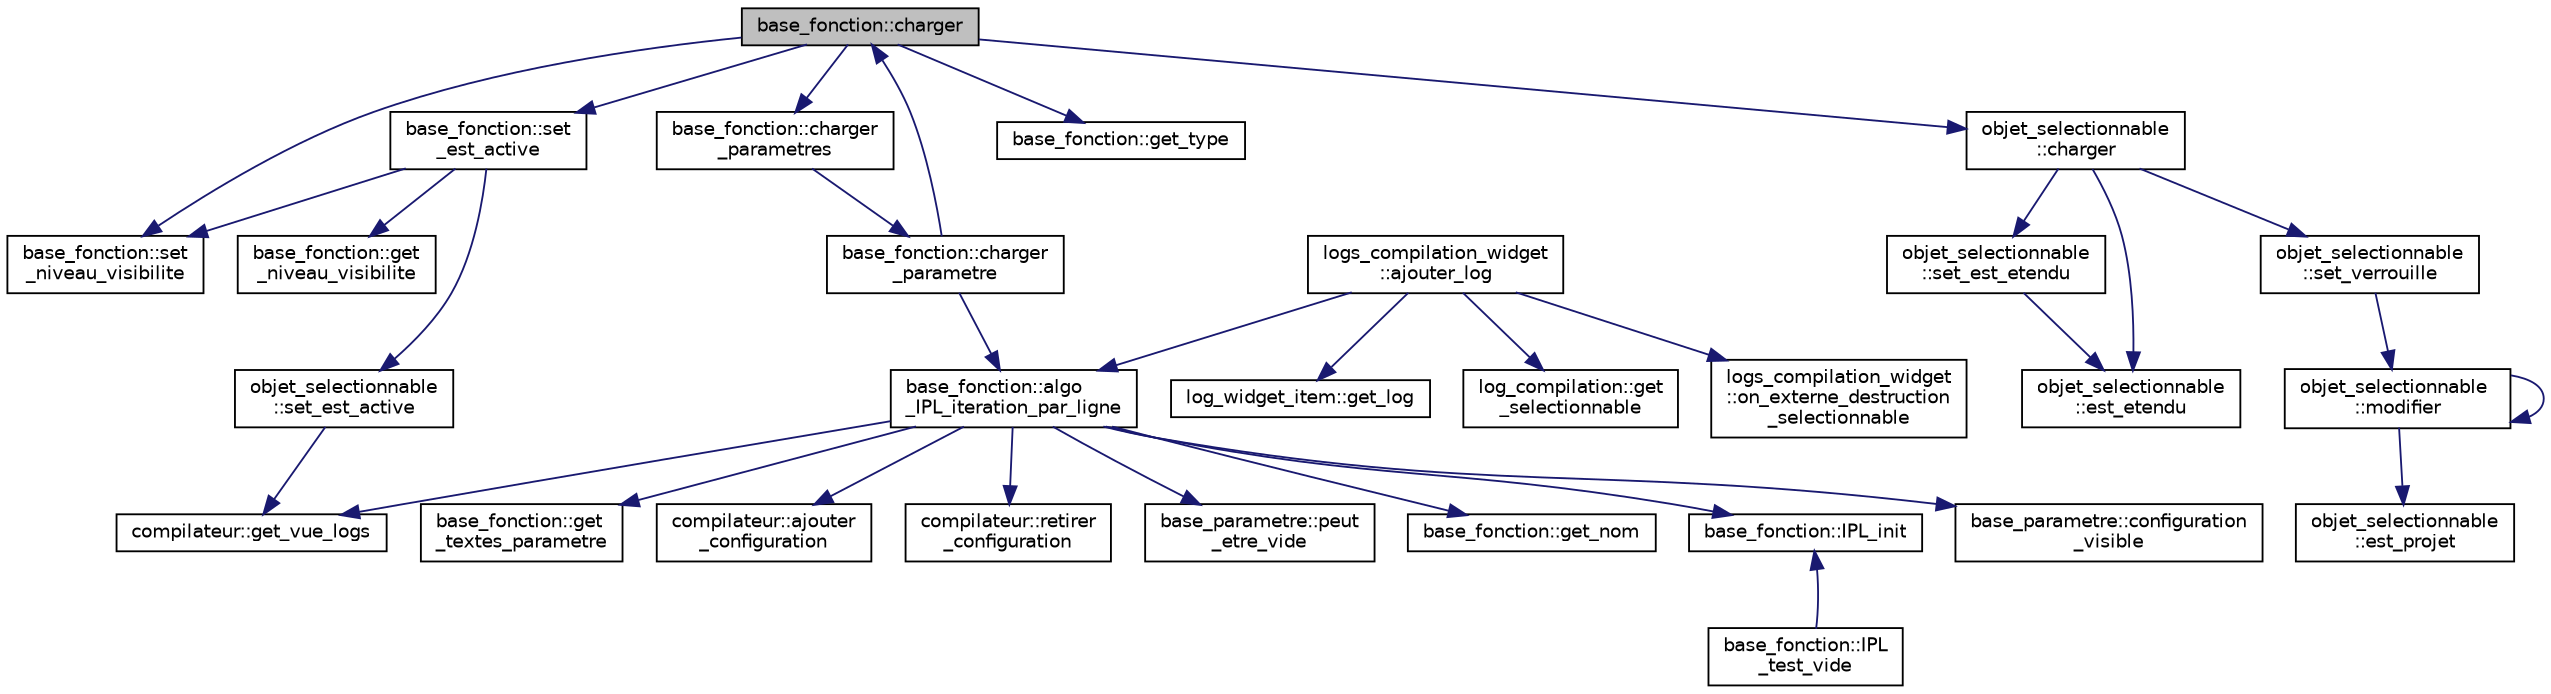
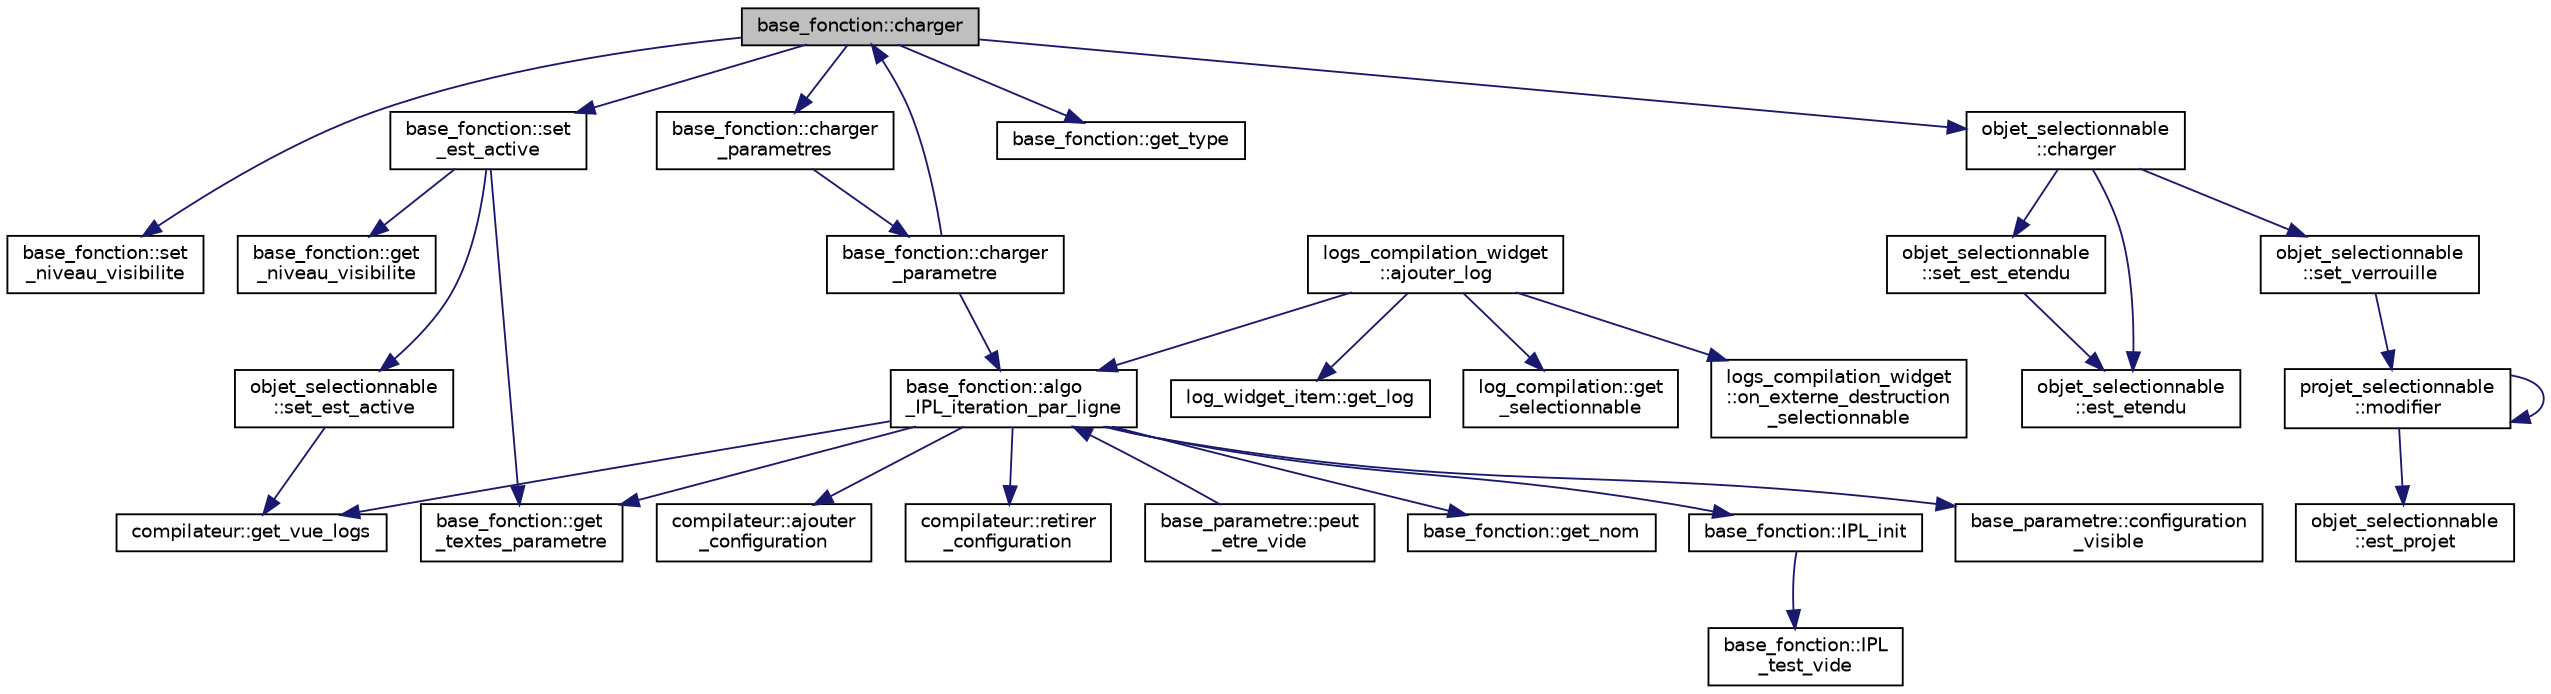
edge "base_fonction::set _est_active" -> "base_fonction::set _niveau_visibilite": now "base_fonction::set _est_active" -> "base_fonction::get _textes_parametre"
node "objet_selectionnable ::modifier": label "objet_selectionnable ::modifier" -> "projet_selectionnable ::modifier"
edge "base_fonction::algo _IPL_iteration_par_ligne" -> "base_parametre::peut _etre_vide": reversed
edge "base_fonction::IPL _test_vide" -> "base_fonction::IPL_init": reversed
